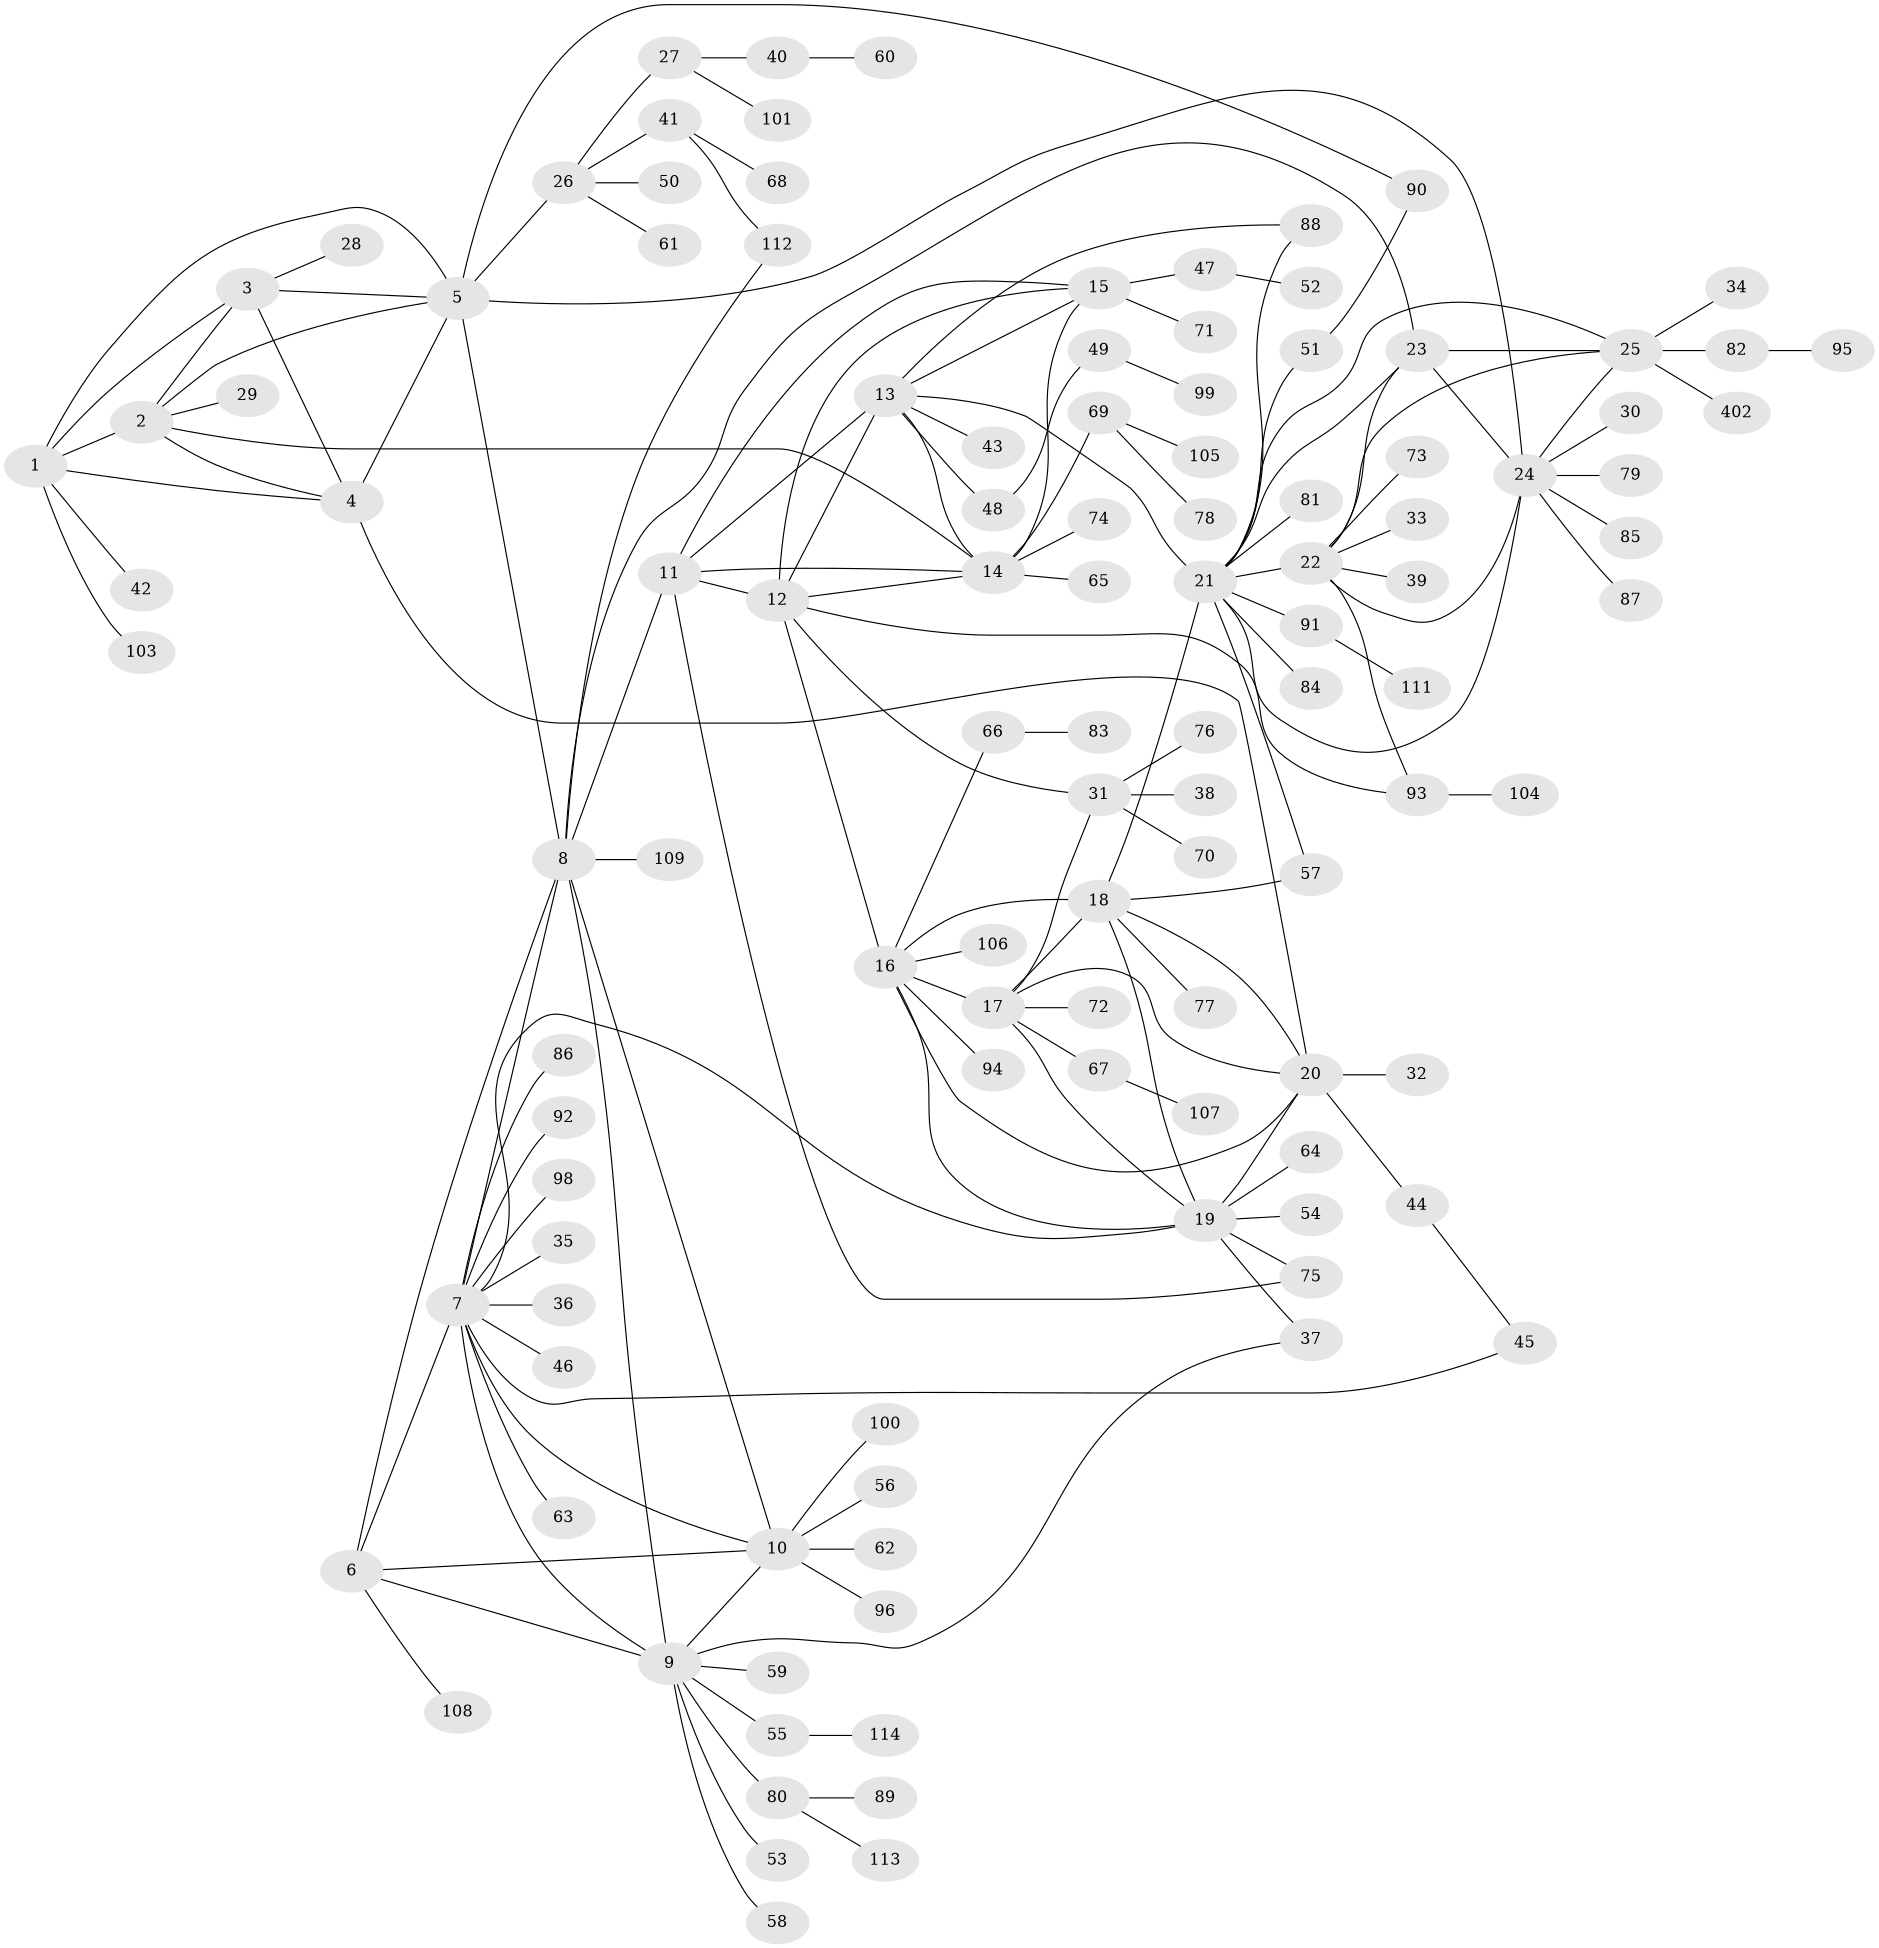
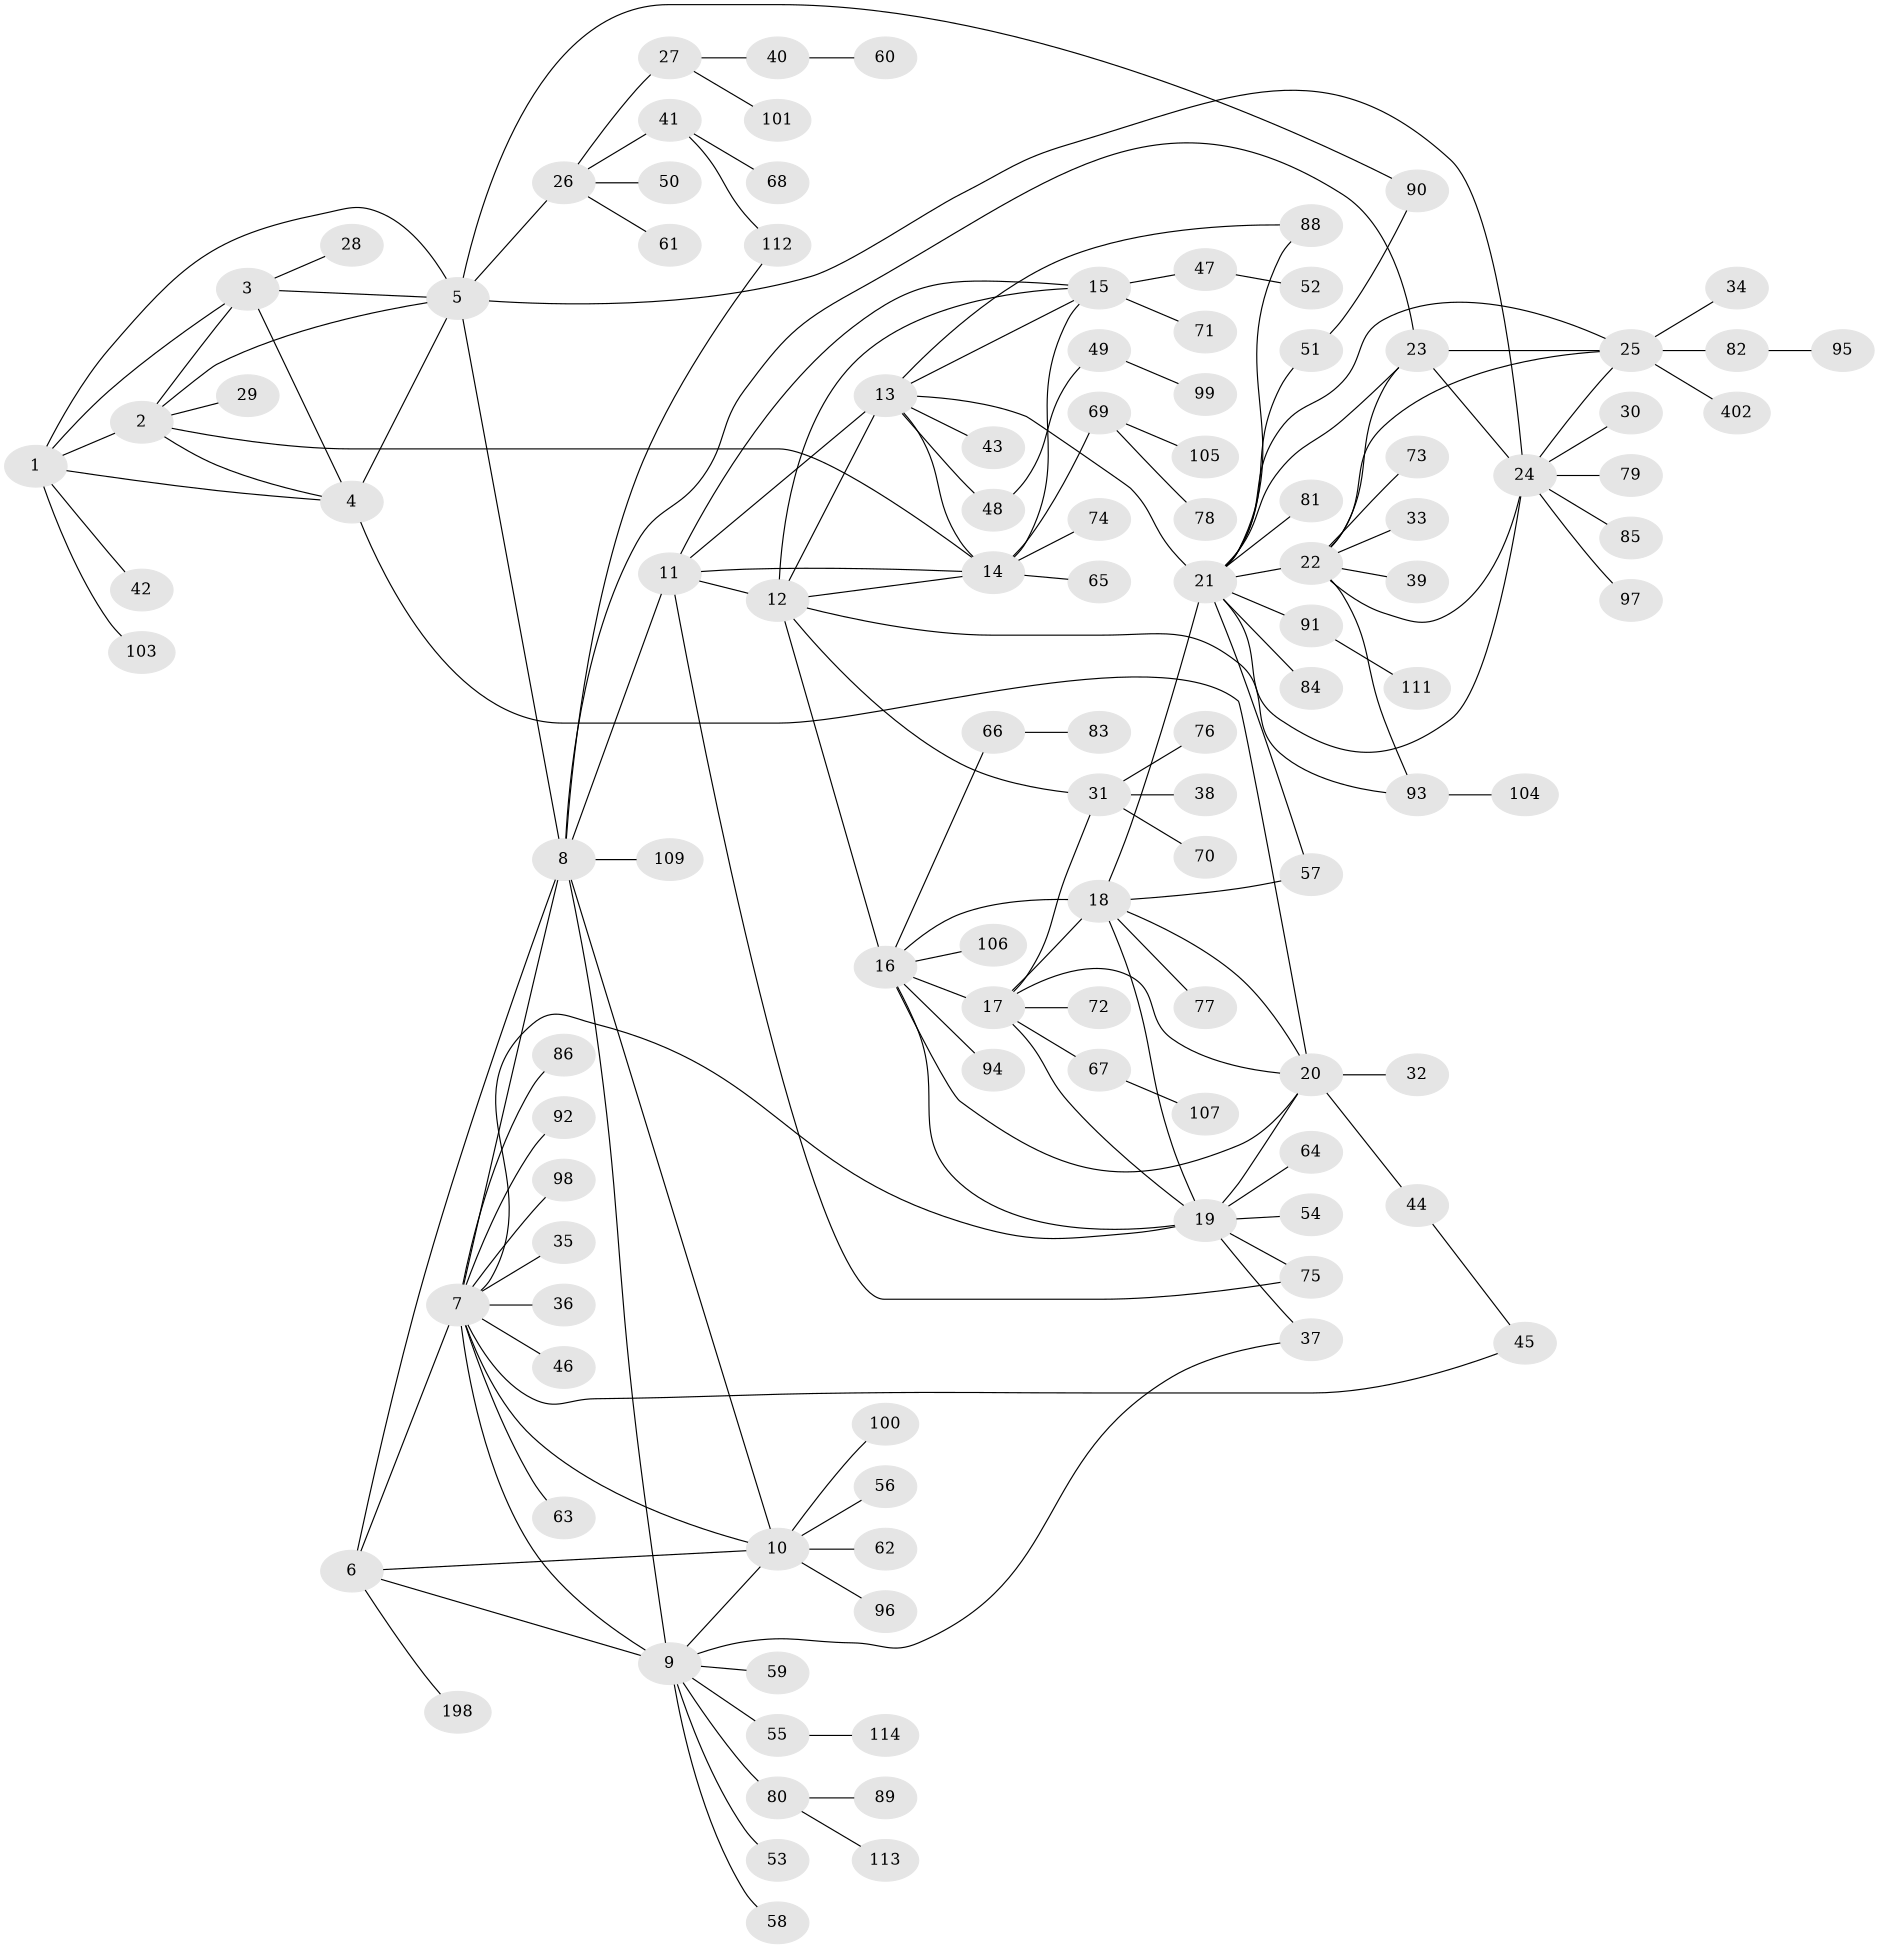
node "87": label "87" -> "97"
node "108": label "108" -> "198"
